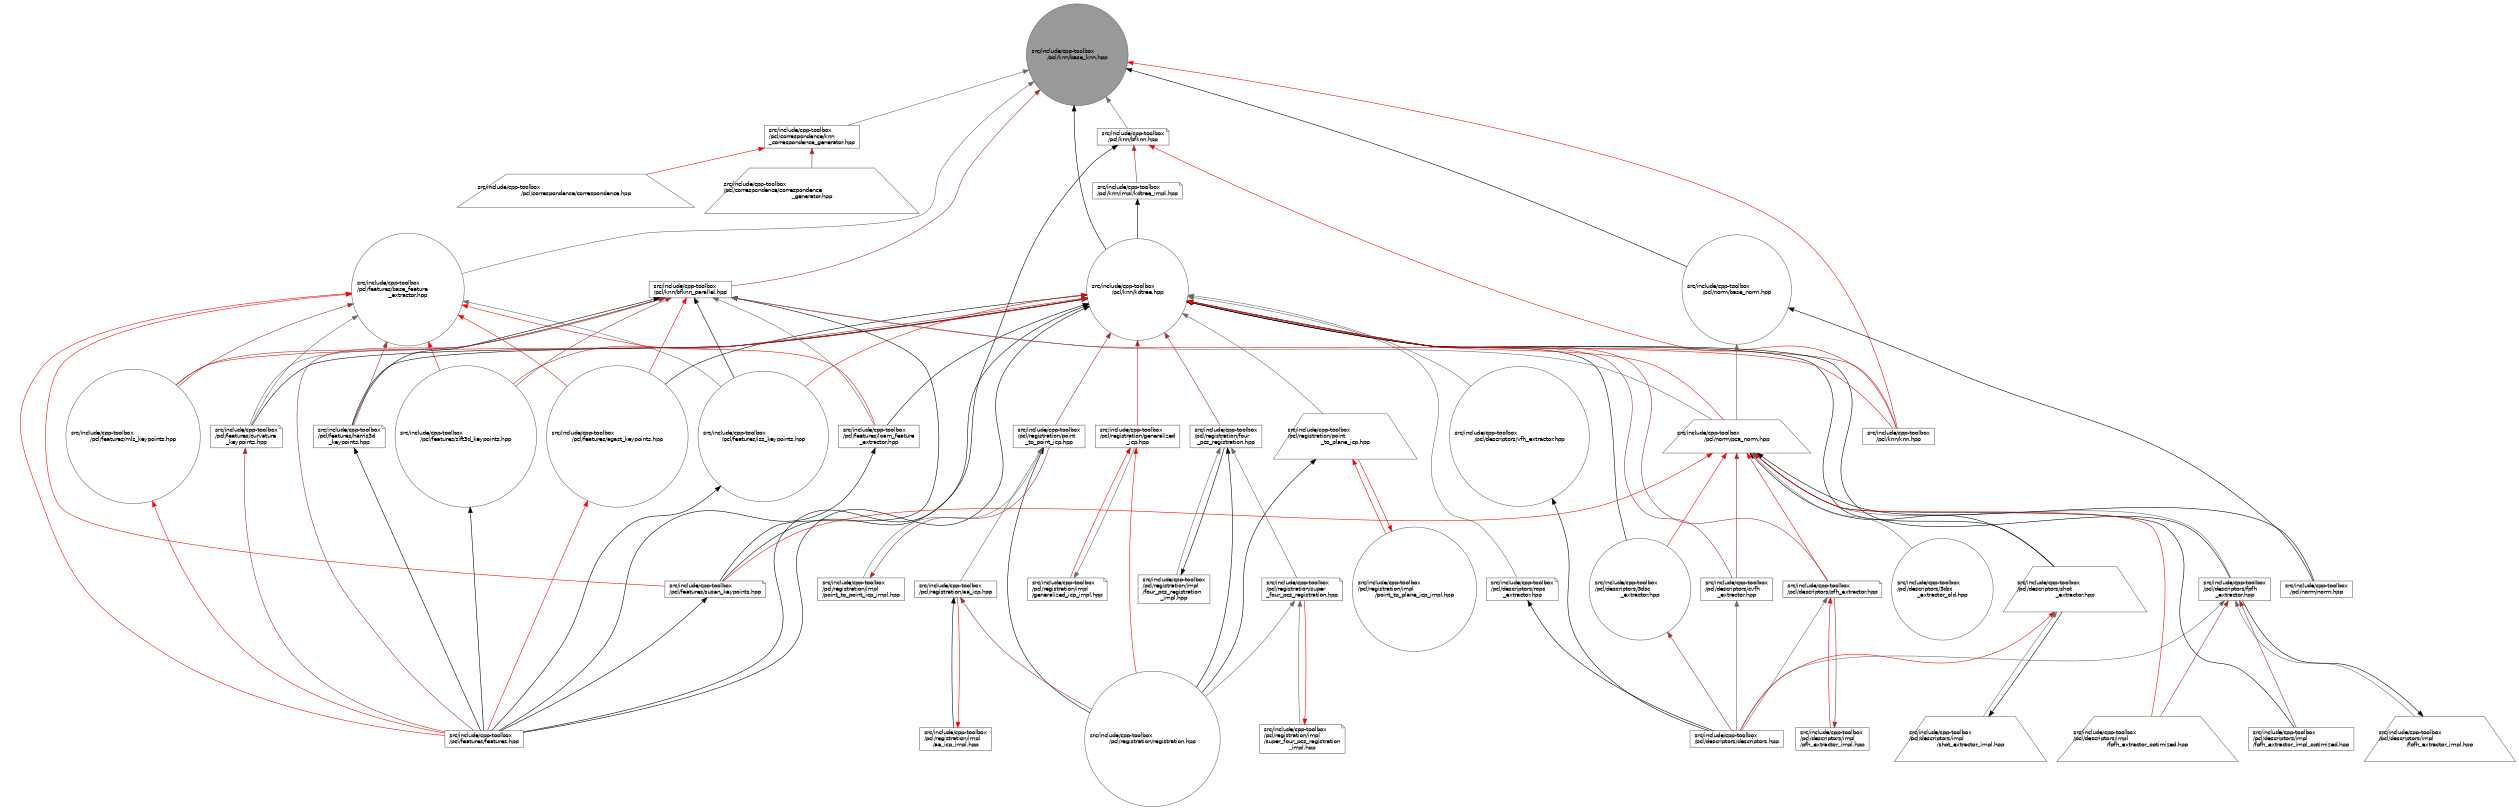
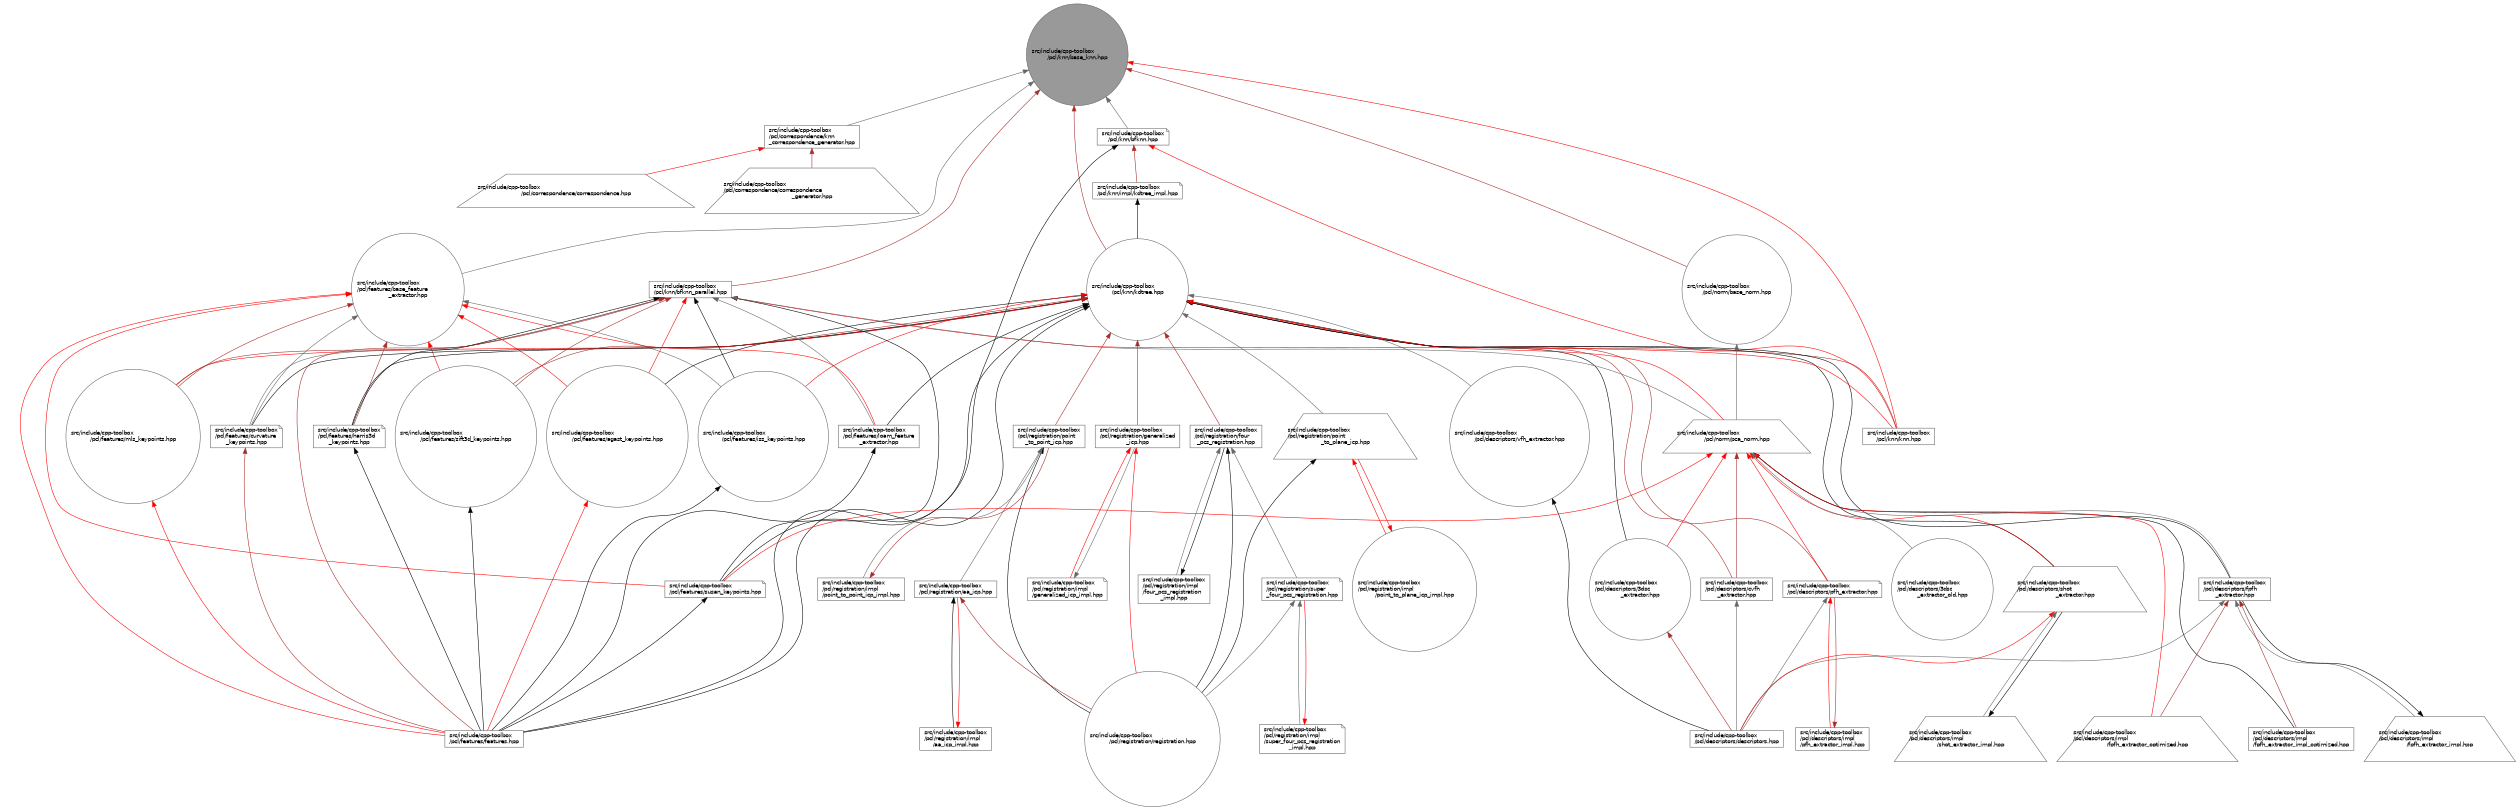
edge "src/include/cpp-toolbox /pcl/norm/base_norm.hpp" -> "src/include/cpp-toolbox /pcl/knn/base_knn.hpp": color black -> brown
edge "src/include/cpp-toolbox /pcl/knn/kdtree.hpp" -> "src/include/cpp-toolbox /pcl/knn/base_knn.hpp": color black -> brown
edge "src/include/cpp-toolbox /pcl/descriptors/shot _extractor.hpp" -> "src/include/cpp-toolbox /pcl/norm/pca_norm.hpp": color black -> red
node "src/include/cpp-toolbox /pcl/descriptors/rops _extractor.hpp": removed
node "src/include/cpp-toolbox /pcl/norm/norm.hpp": removed
